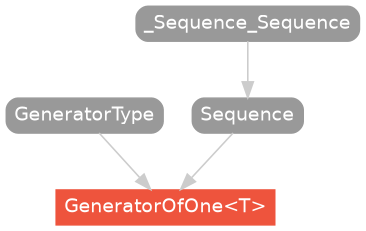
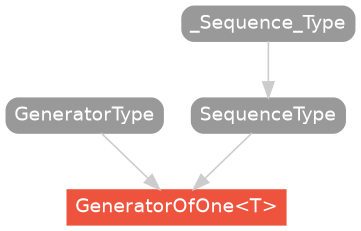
node "_Sequence_Sequence": label "_Sequence_Sequence" -> "_Sequence_Type"
node "Sequence": label "Sequence" -> "SequenceType"
